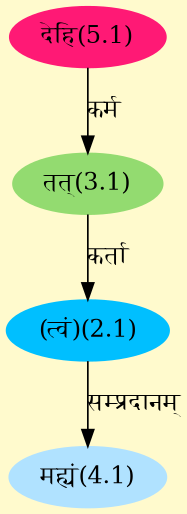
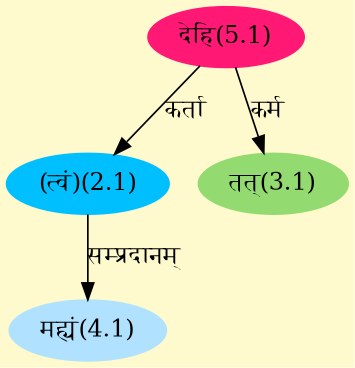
edge "तत्(3.1)" -> "(त्वं)(2.1)": now "देहि(5.1)" -> "(त्वं)(2.1)"
